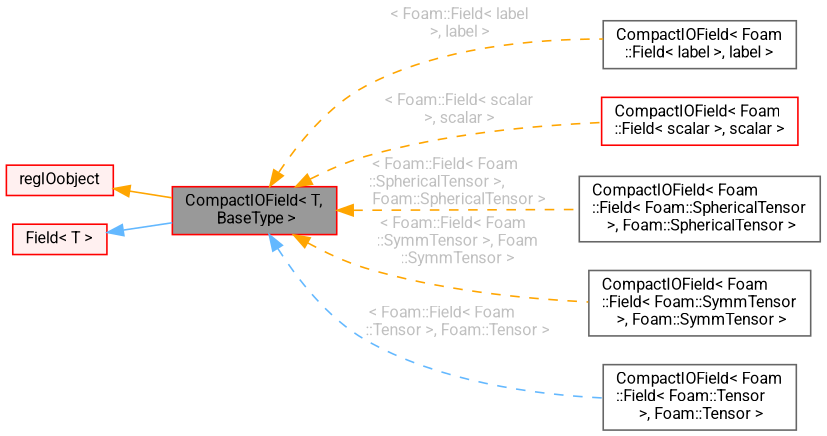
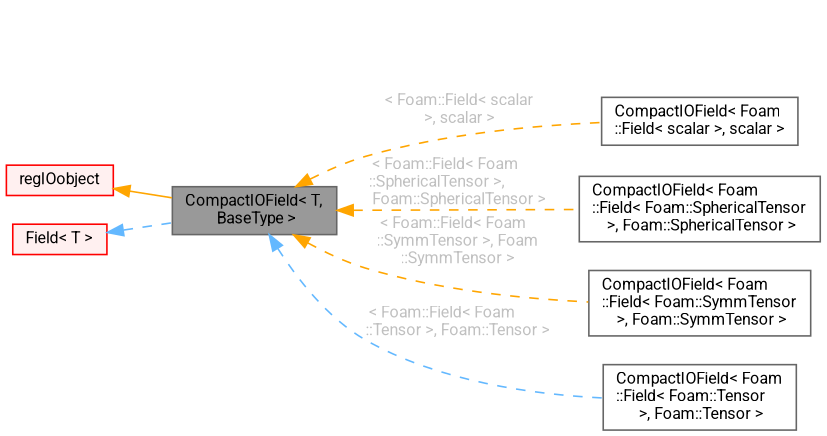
node "CompactIOField< Foam ::Field< label >, label >": removed
node "CompactIOField< Foam ::Field< scalar >, scalar >": color red -> gray40
node "CompactIOField< T, BaseType >": color red -> gray40
edge "CompactIOField< T, BaseType >" -> "Field< T >": style solid -> dashed
